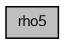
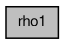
node "rho5": label "rho5" -> "rho1"
